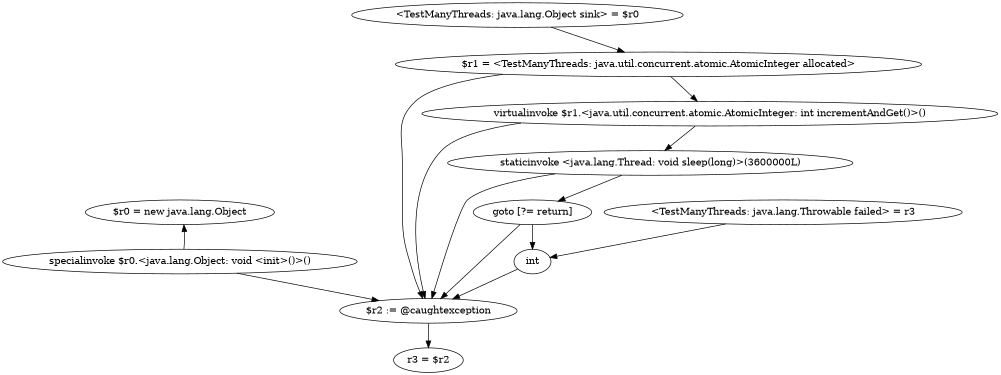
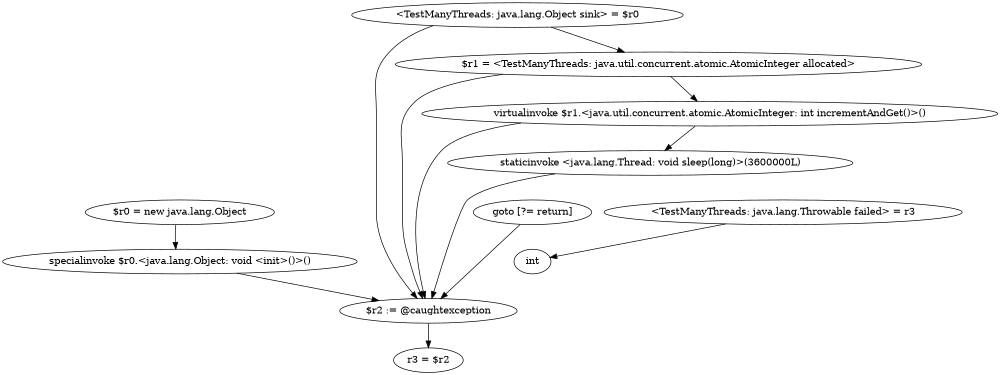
edge "staticinvoke <java.lang.Thread: void sleep(long)>(3600000L)" -> "goto [?= return]": removed
edge "goto [?= return]" -> "int": removed
edge "specialinvoke $r0.<java.lang.Object: void <init>()>()" -> "$r0 = new java.lang.Object": reversed
edge "int" -> "$r2 := @caughtexception": now "<TestManyThreads: java.lang.Object sink> = $r0" -> "$r2 := @caughtexception"
